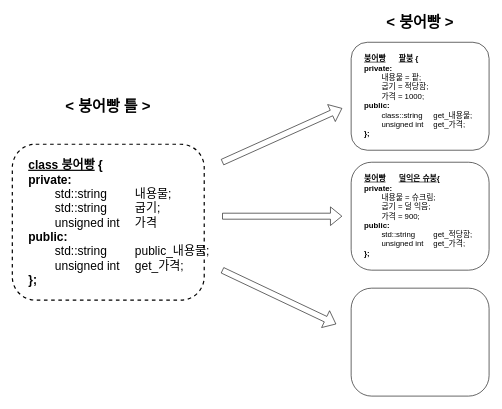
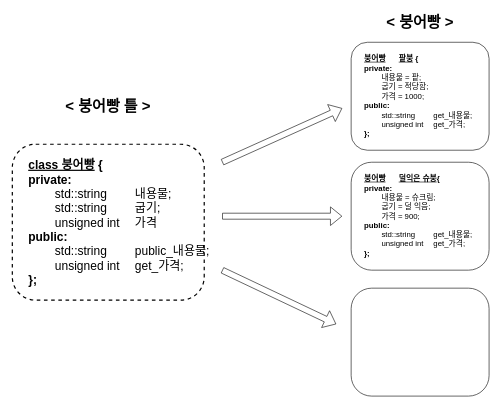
node "붕어빵 팥붕 {private: 내용물 = 팥; 굽기 = 적당함; 가격 = 1000;public: class::string get_내용물; unsigned int get_가격;};": label "붕어빵 팥붕 {private: 내용물 = 팥; 굽기 = 적당함; 가격 = 1000;public: class::string get_내용물; unsigned int get_가격;};" -> "붕어빵 팥붕 {private: 내용물 = 팥; 굽기 = 적당함; 가격 = 1000;public: std::string get_내용물; unsigned int get_가격;};"
node "붕어빵 덜익은 슈붕{private: 내용물 = 슈크림; 굽기 = 덜 익음; 가격 = 900;public: std::string get_적당함; unsigned int get_가격;};": label "붕어빵 덜익은 슈붕{private: 내용물 = 슈크림; 굽기 = 덜 익음; 가격 = 900;public: std::string get_적당함; unsigned int get_가격;};" -> "붕어빵 덜익은 슈붕{private: 내용물 = 슈크림; 굽기 = 덜 익음; 가격 = 900;public: std::string get_내용물; unsigned int get_가격;};"
